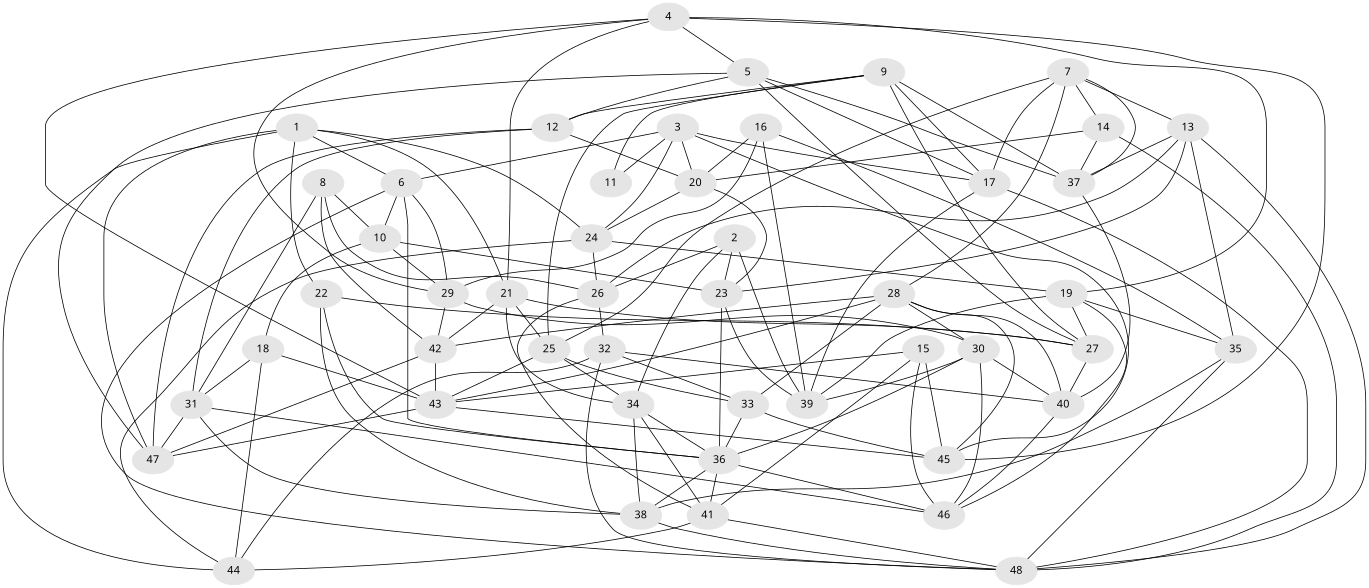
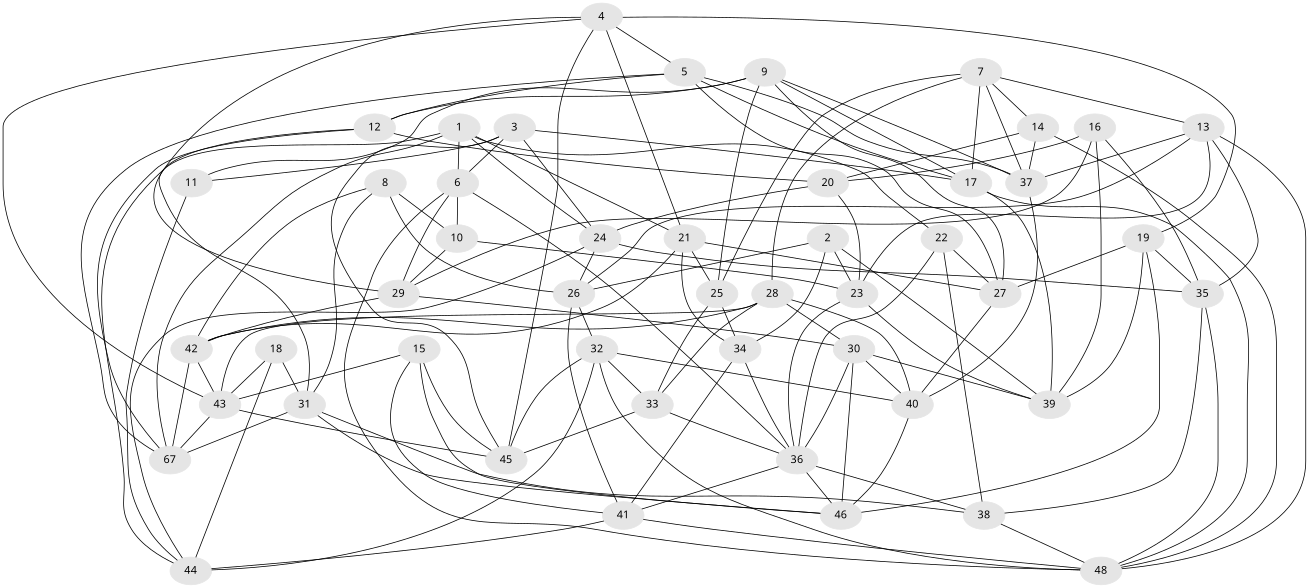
edge "3" -- "20": removed
edge "24" -- "19": now "24" -- "35"
edge "10" -- "18": removed
edge "28" -- "45": now "32" -- "45"
edge "11" -- "44": added
edge "25" -- "43": removed
node "47": label "47" -> "67"
edge "34" -- "38": removed
